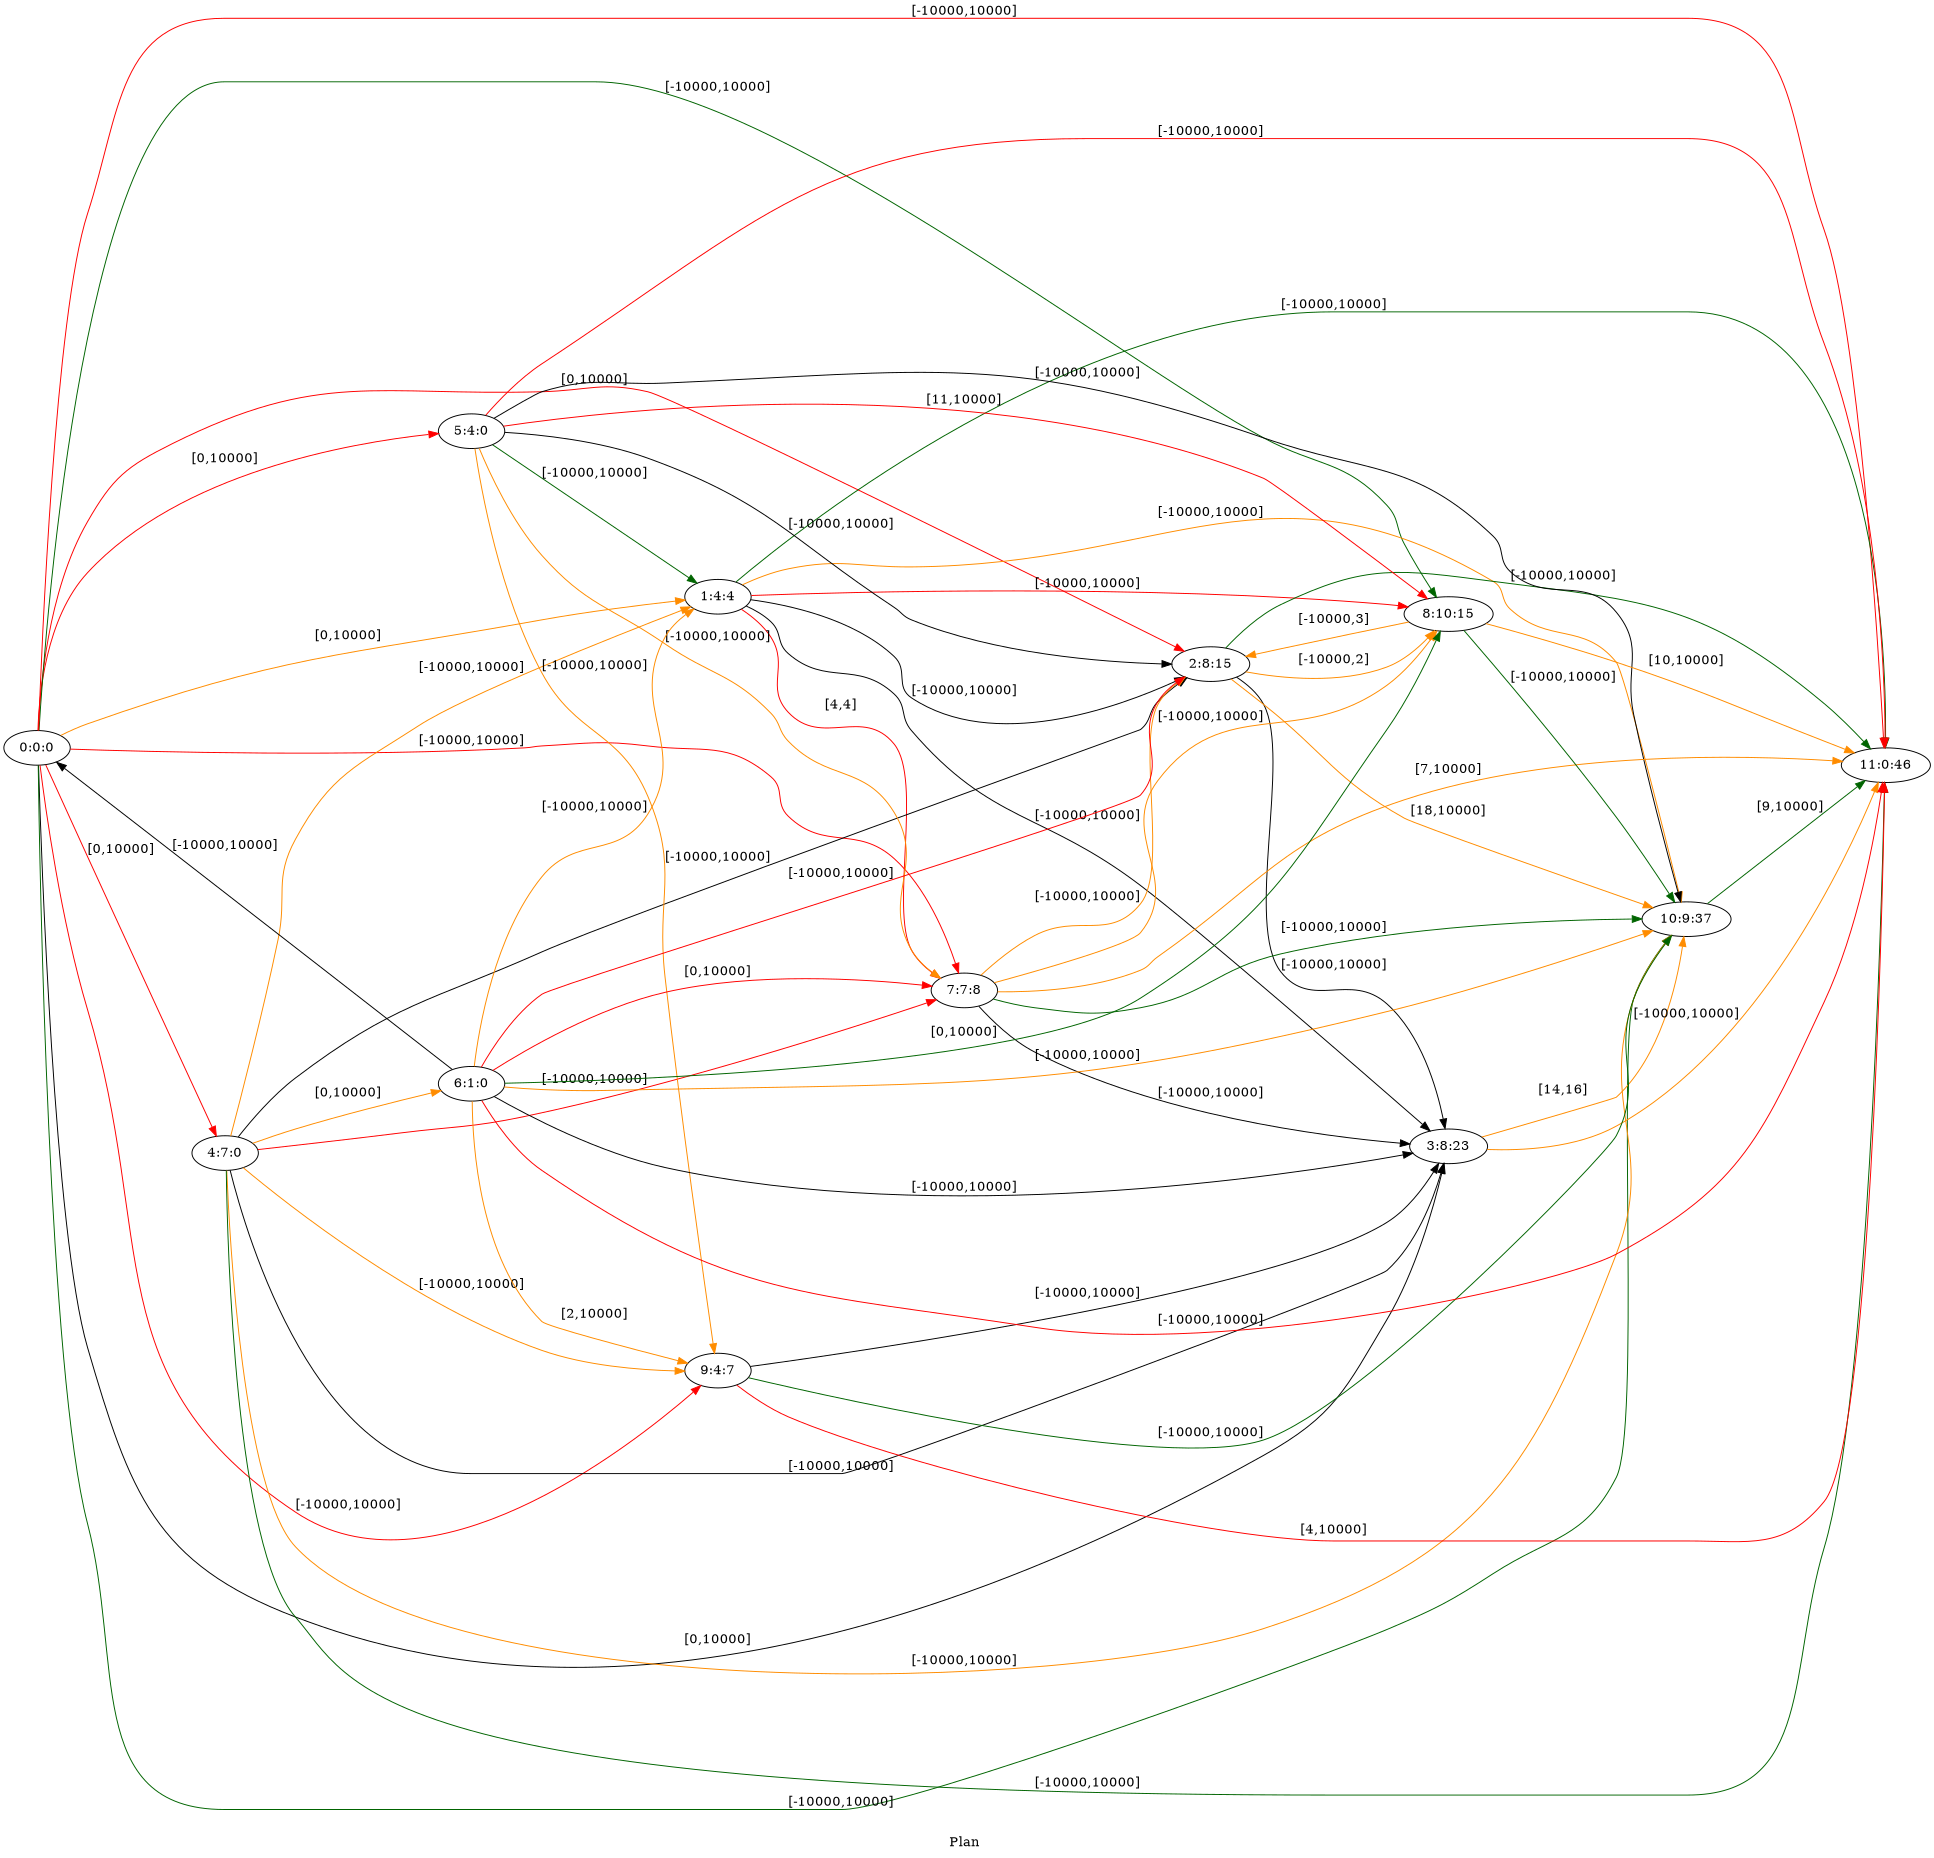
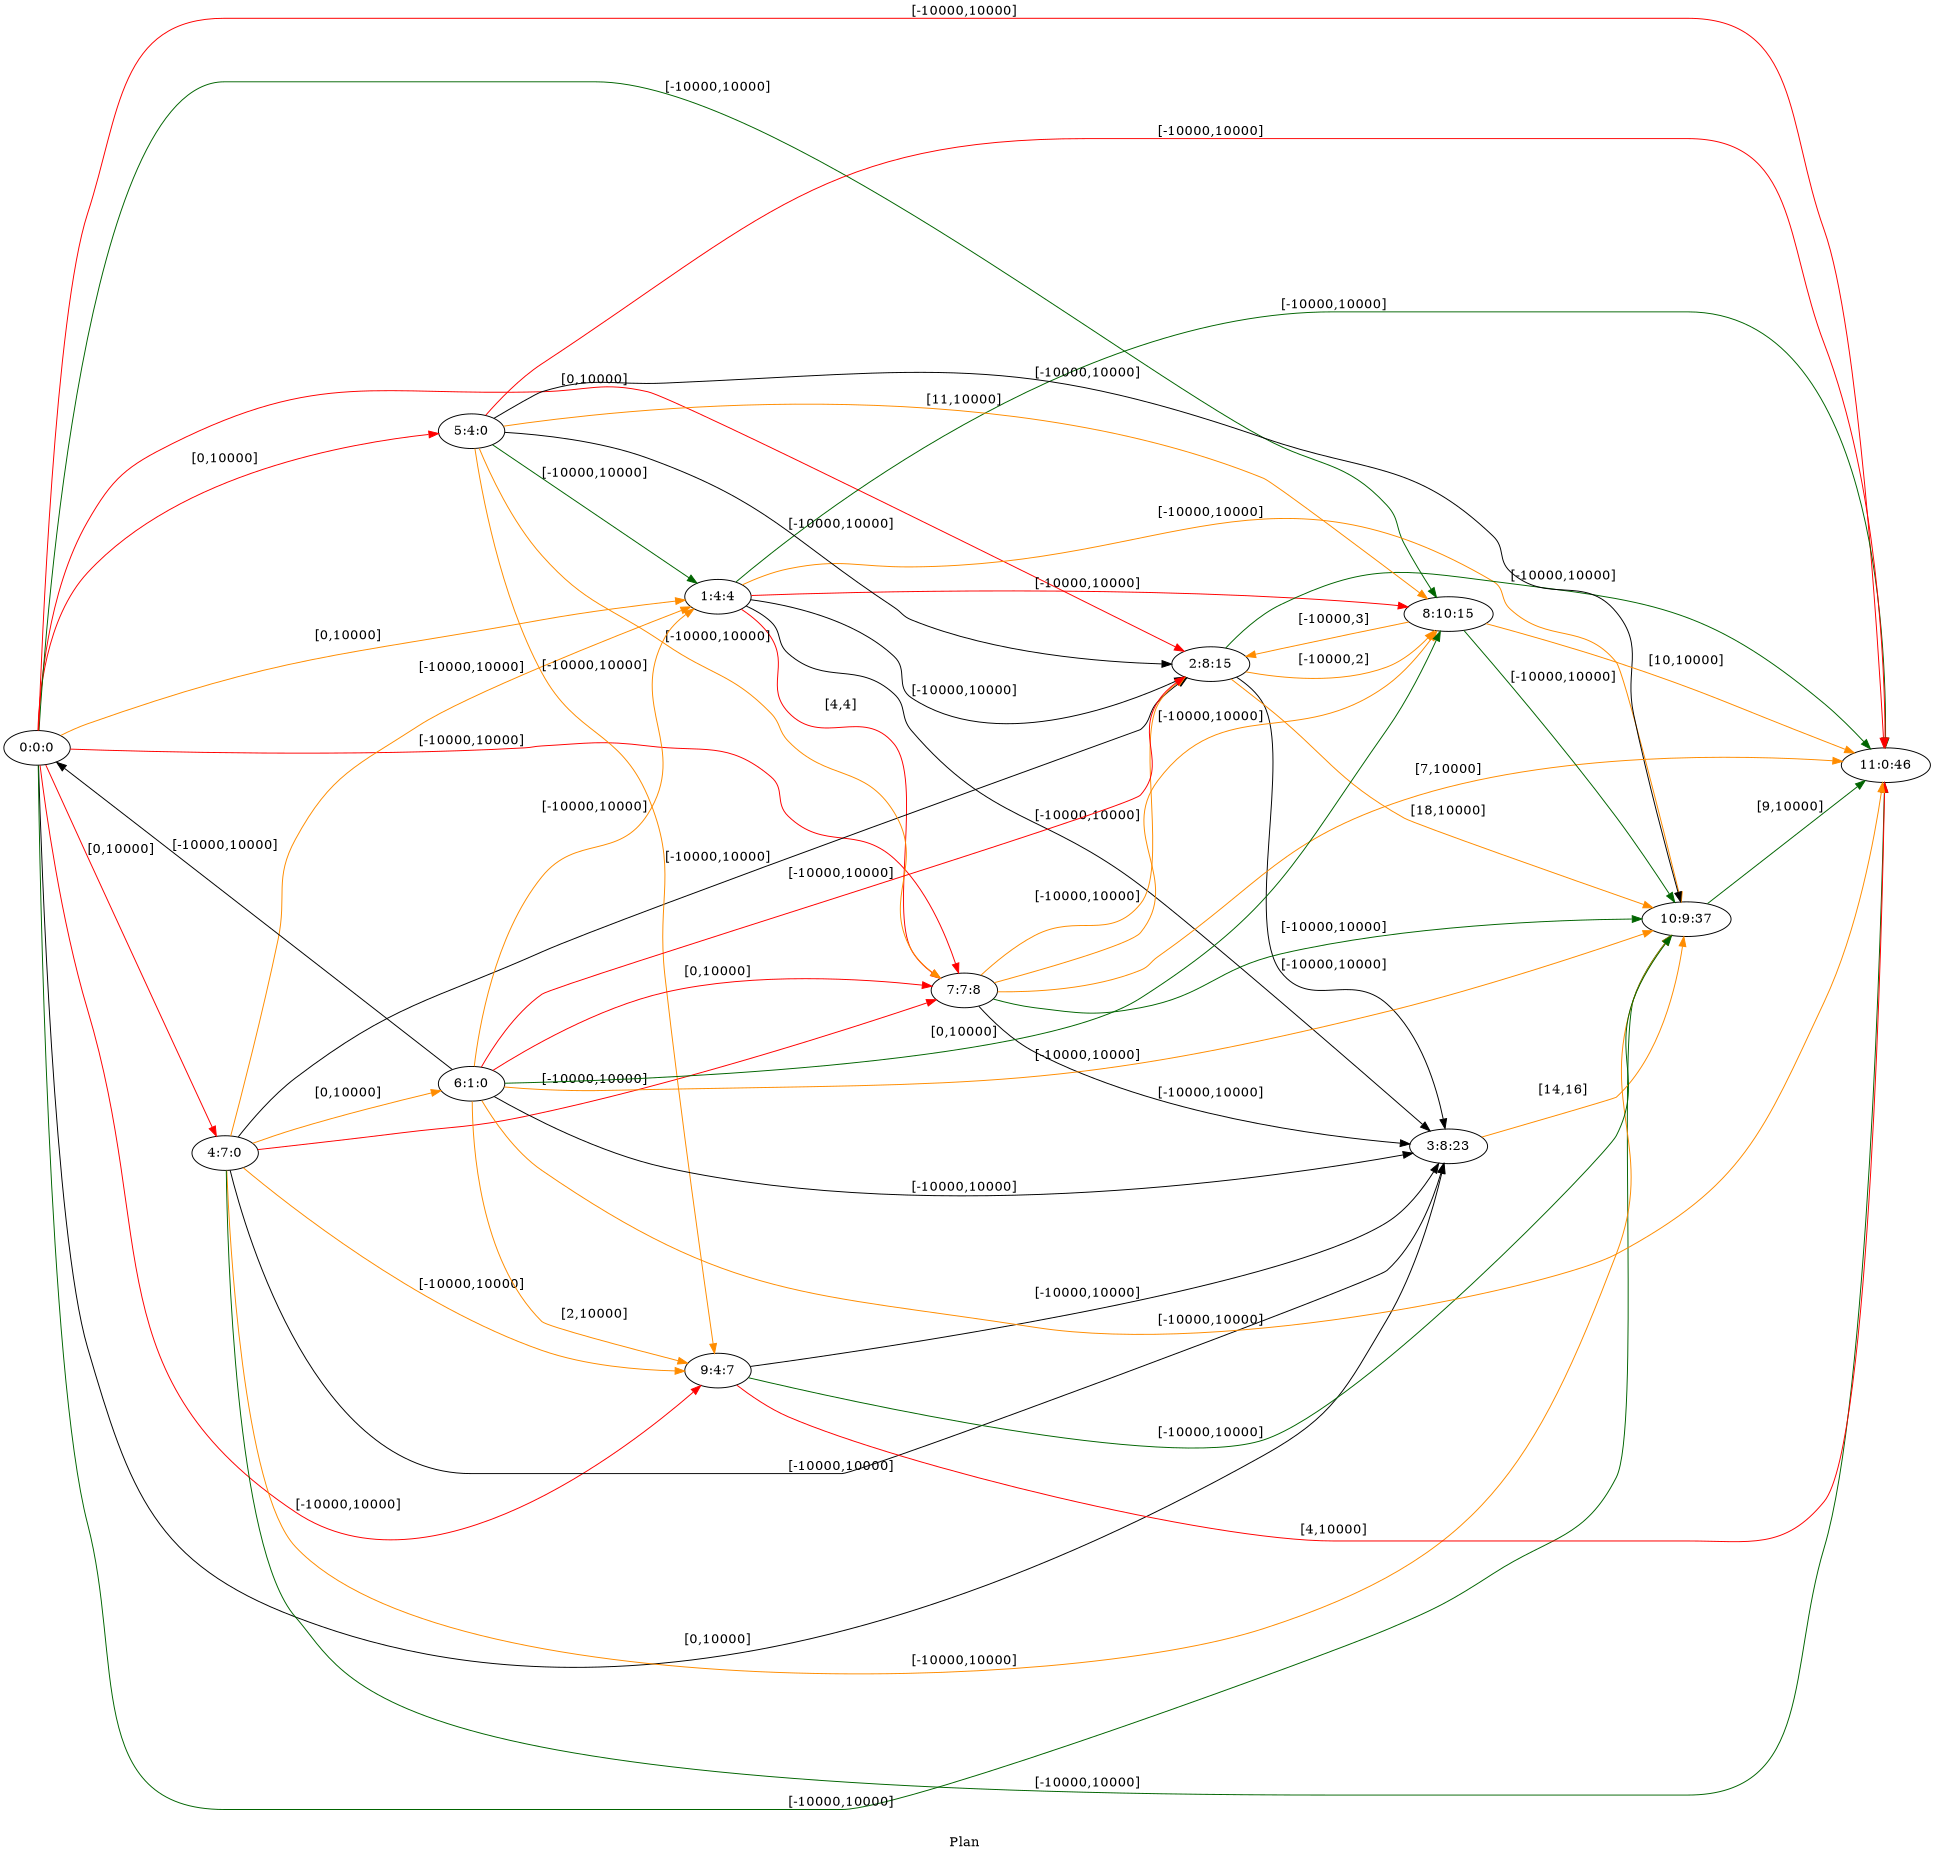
edge "5:4:0" -> "8:10:15": color red -> darkorange
edge "3:8:23" -> "11:0:46": removed, label "[-10000,10000]"
edge "6:1:0" -> "11:0:46": color red -> darkorange
